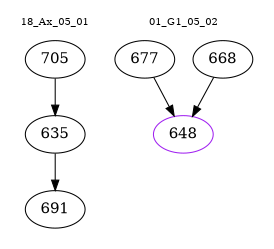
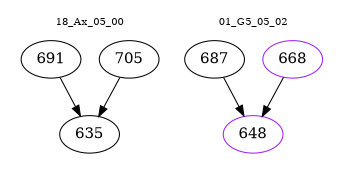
cluster "18_Ax_05_01": label "18_Ax_05_01" -> "18_Ax_05_00"
cluster "01_G1_05_02": label "01_G1_05_02" -> "01_G5_05_02"
node "677": label "677" -> "687"
node "668": color black -> purple
edge "635" -> "691": reversed
